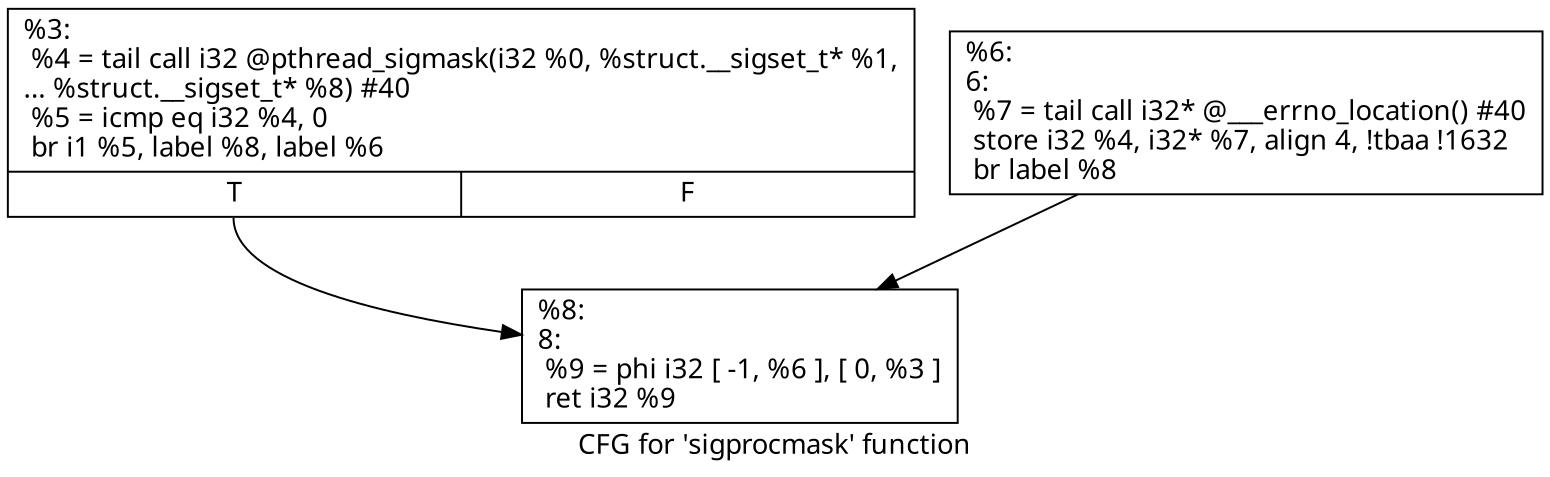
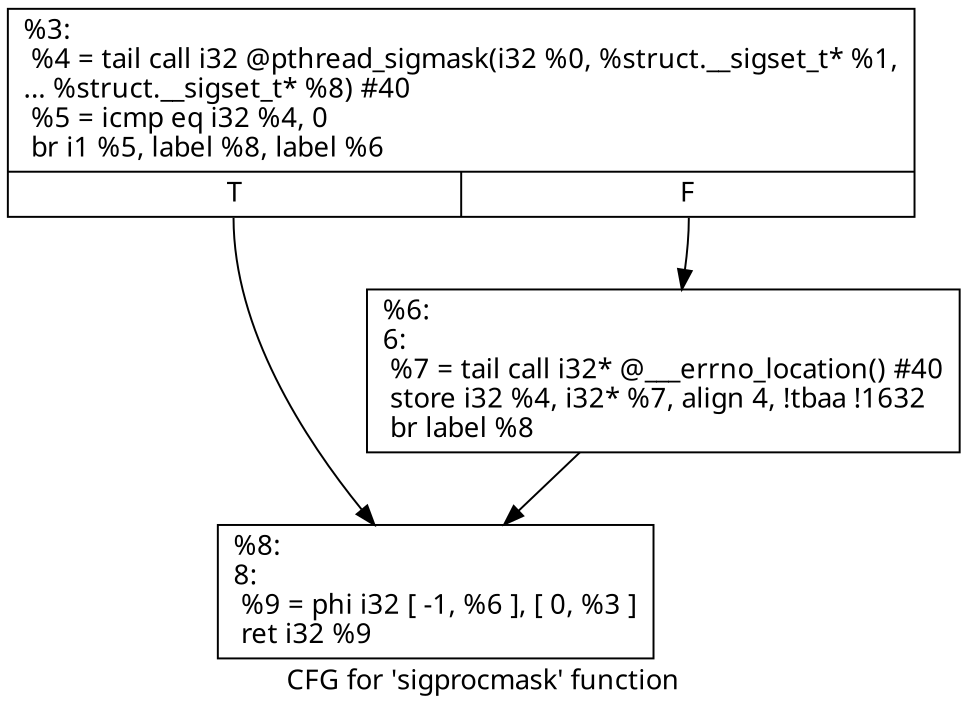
edge "%3:" -> "%6:": added
